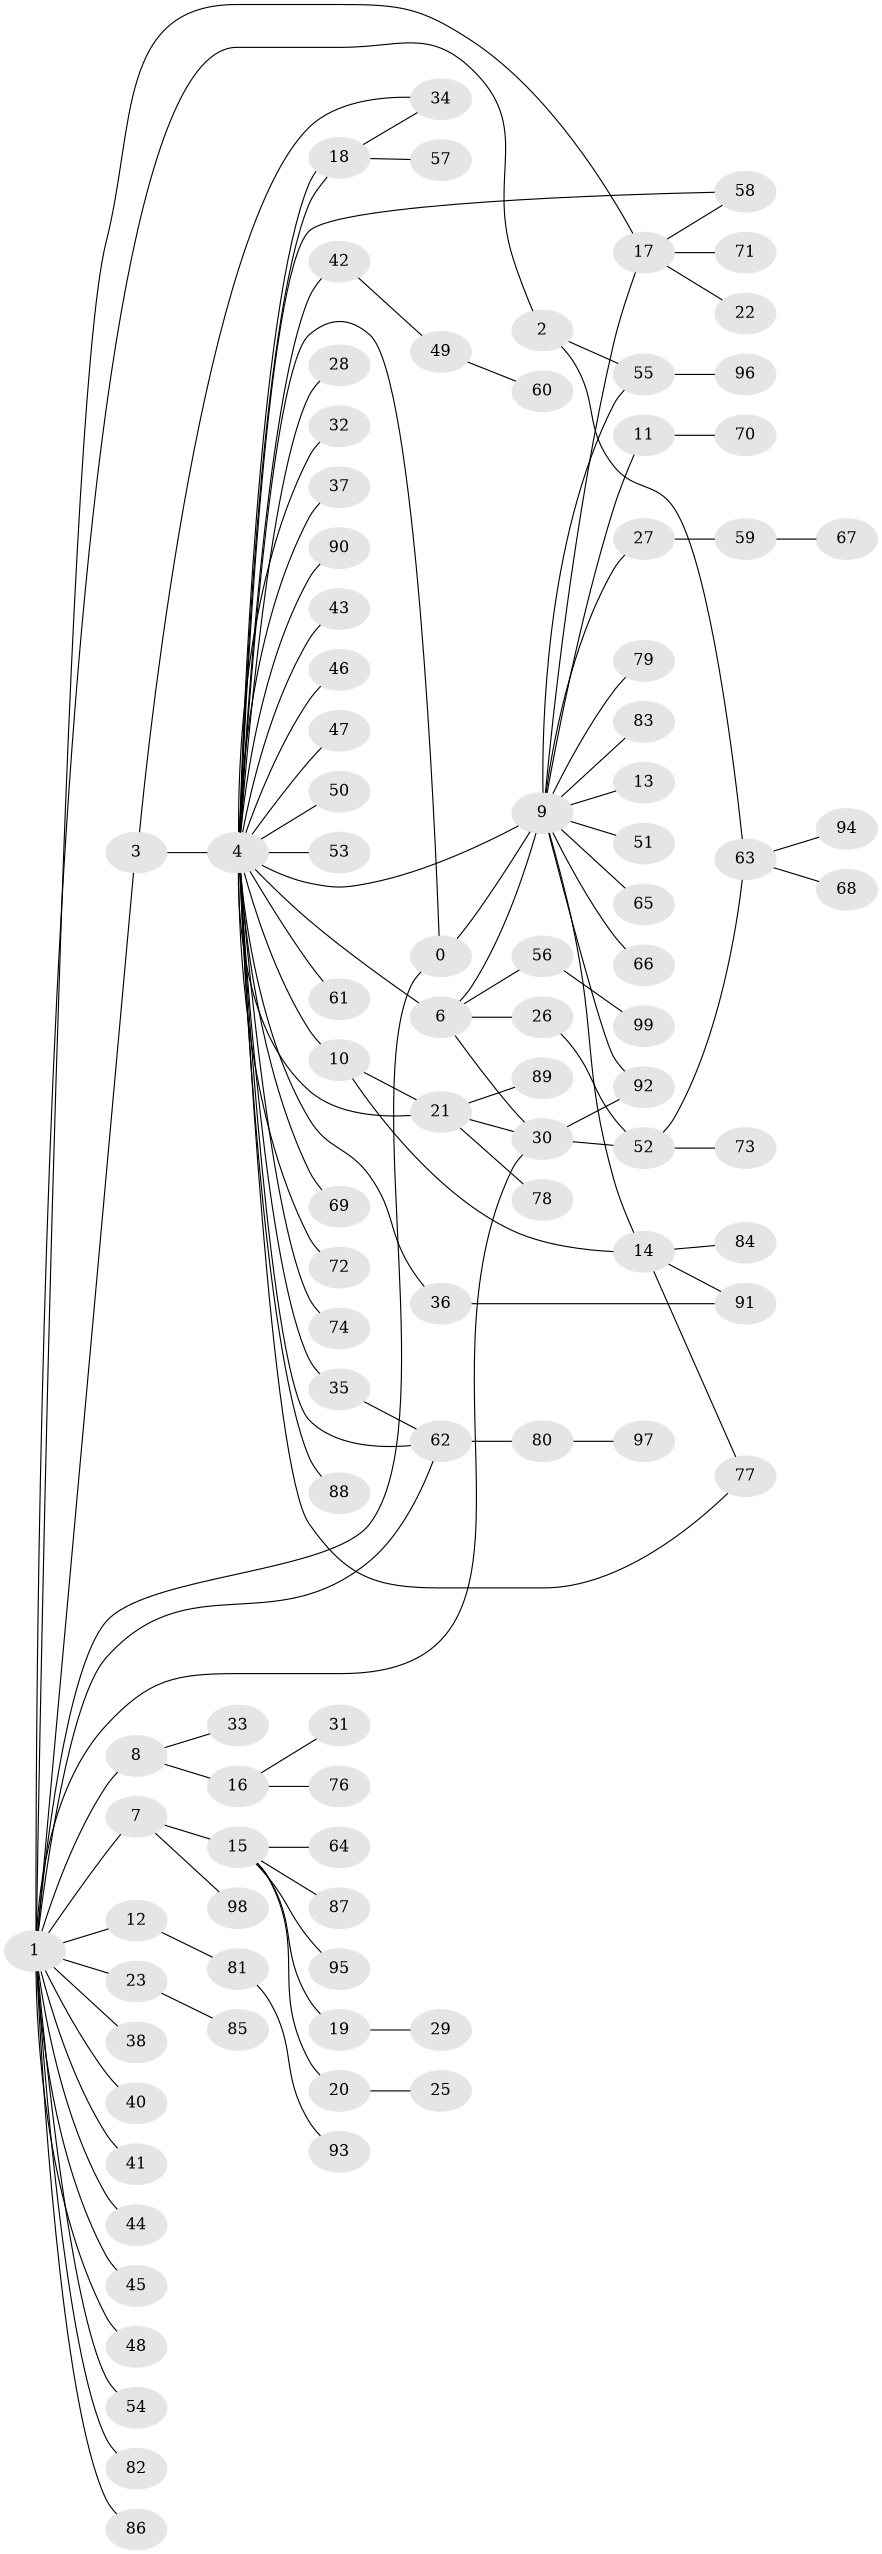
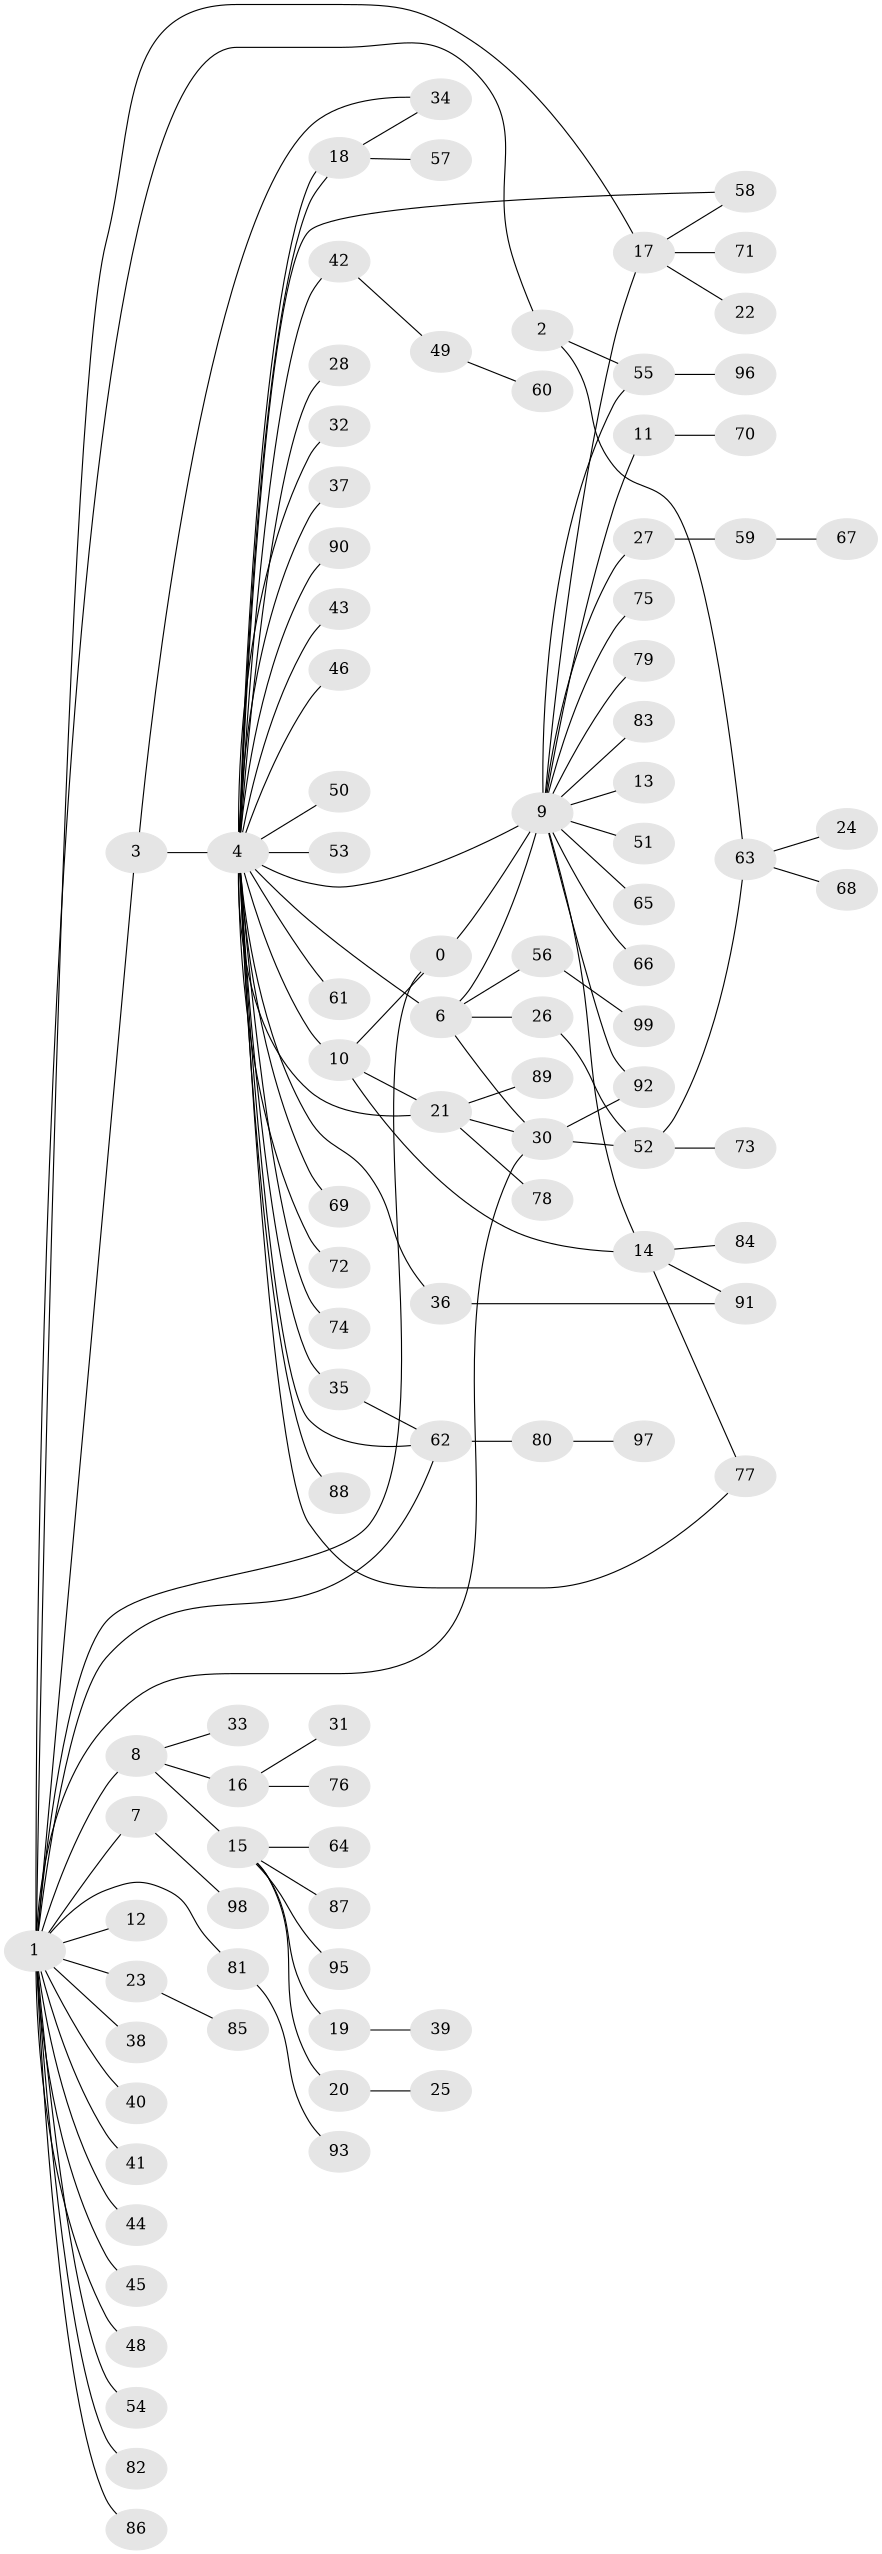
edge "4" -- "0": now "10" -- "0"
node "75": added
node "47": removed
node "94": label "94" -> "24"
edge "7" -- "15": now "8" -- "15"
edge "12" -- "81": now "1" -- "81"
node "29": label "29" -> "39"
